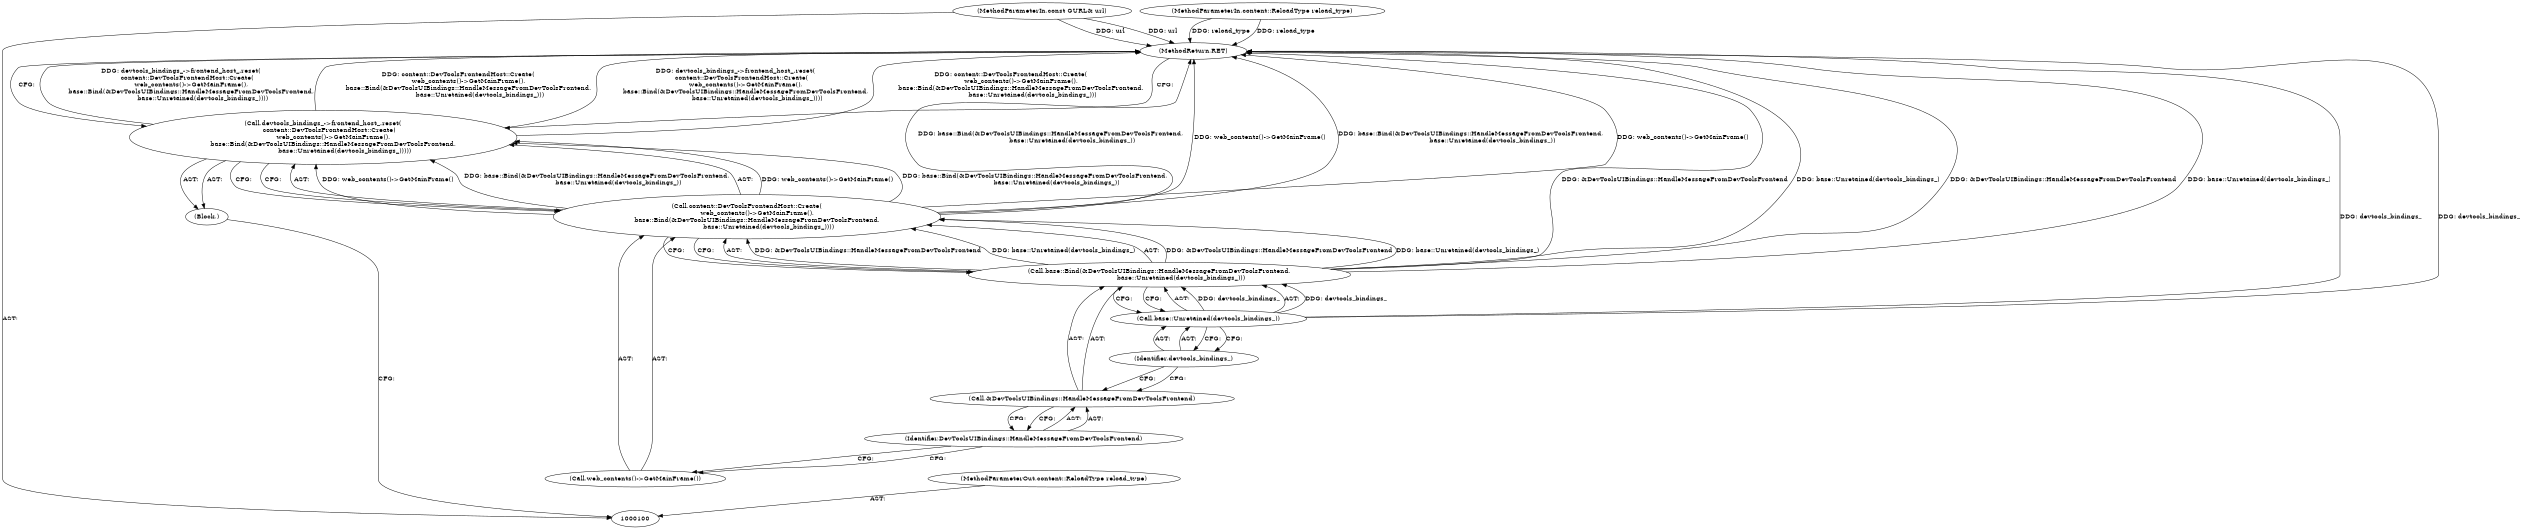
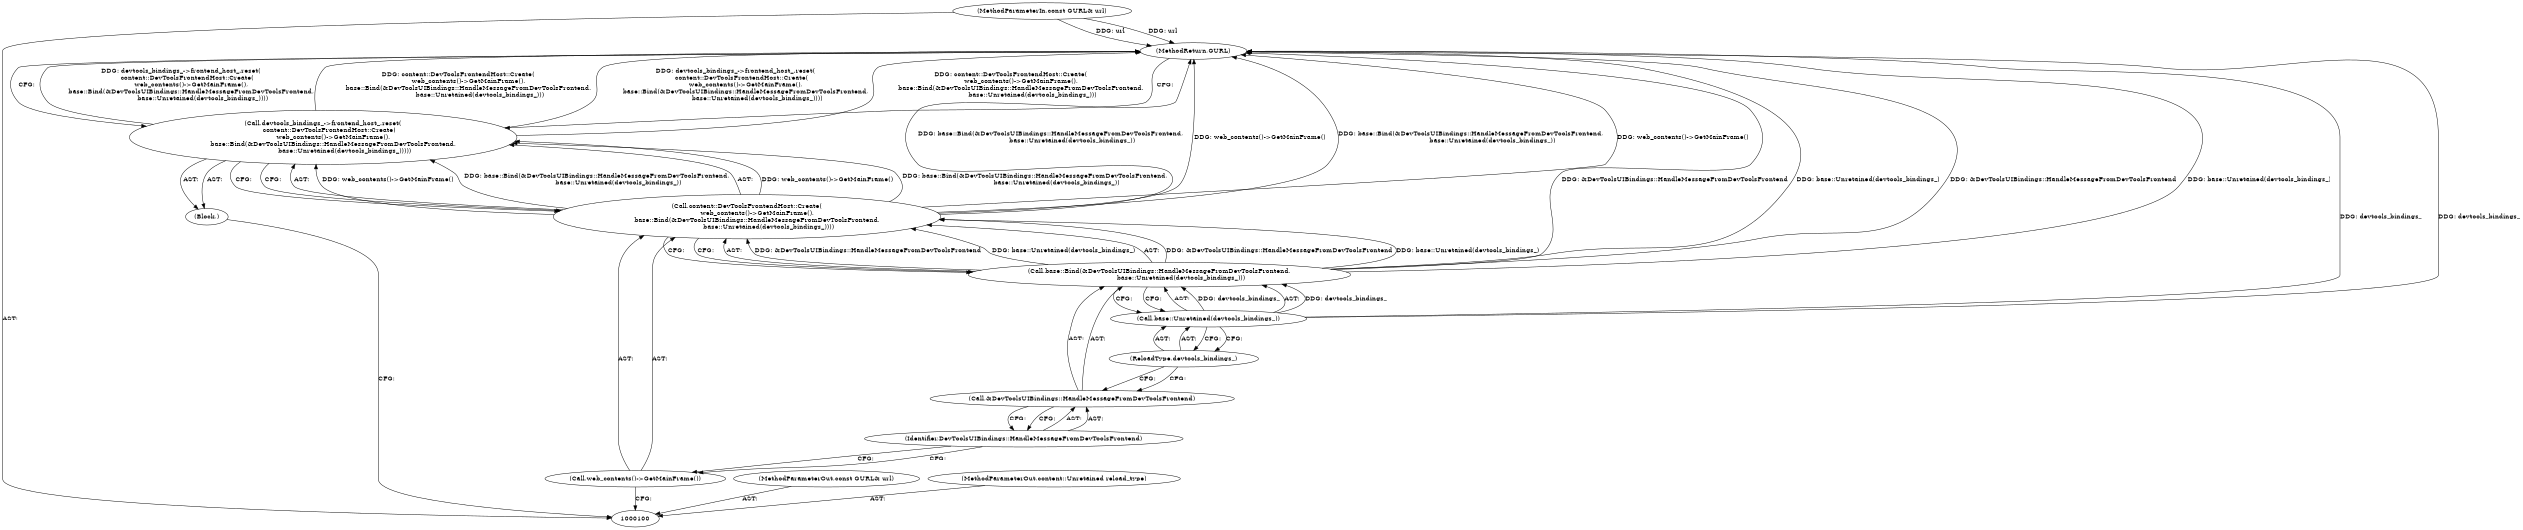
node "(MethodParameterIn,content::ReloadType reload_type)": removed
node "(MethodReturn,RET)": label "(MethodReturn,RET)" -> "(MethodReturn,GURL)"
node "(Identifier,devtools_bindings_)": label "(Identifier,devtools_bindings_)" -> "(ReloadType,devtools_bindings_)"
node "(MethodParameterOut,const GURL& url)": added
node "(MethodParameterOut,content::ReloadType reload_type)": label "(MethodParameterOut,content::ReloadType reload_type)" -> "(MethodParameterOut,content::Unretained reload_type)"
edge "(Call,web_contents()->GetMainFrame())" -> "1000100": added, label "CFG:"
